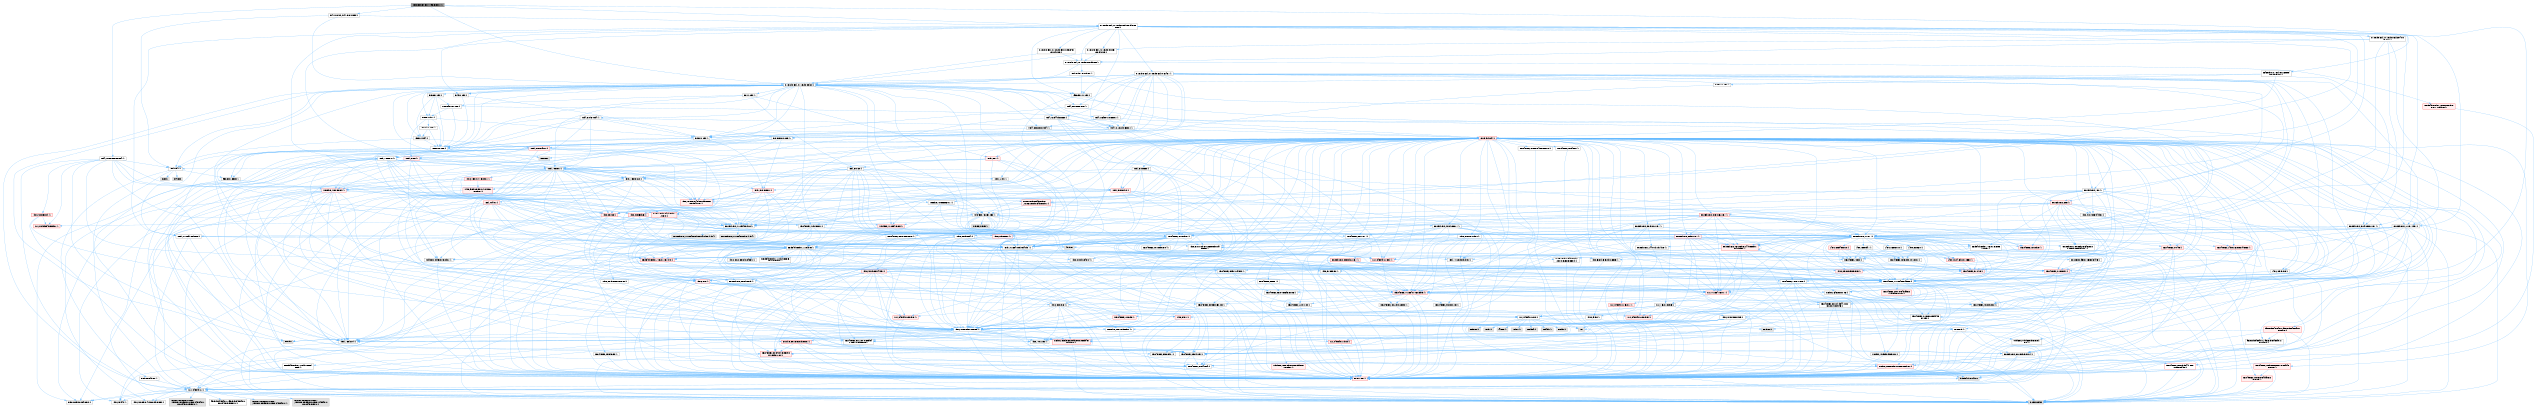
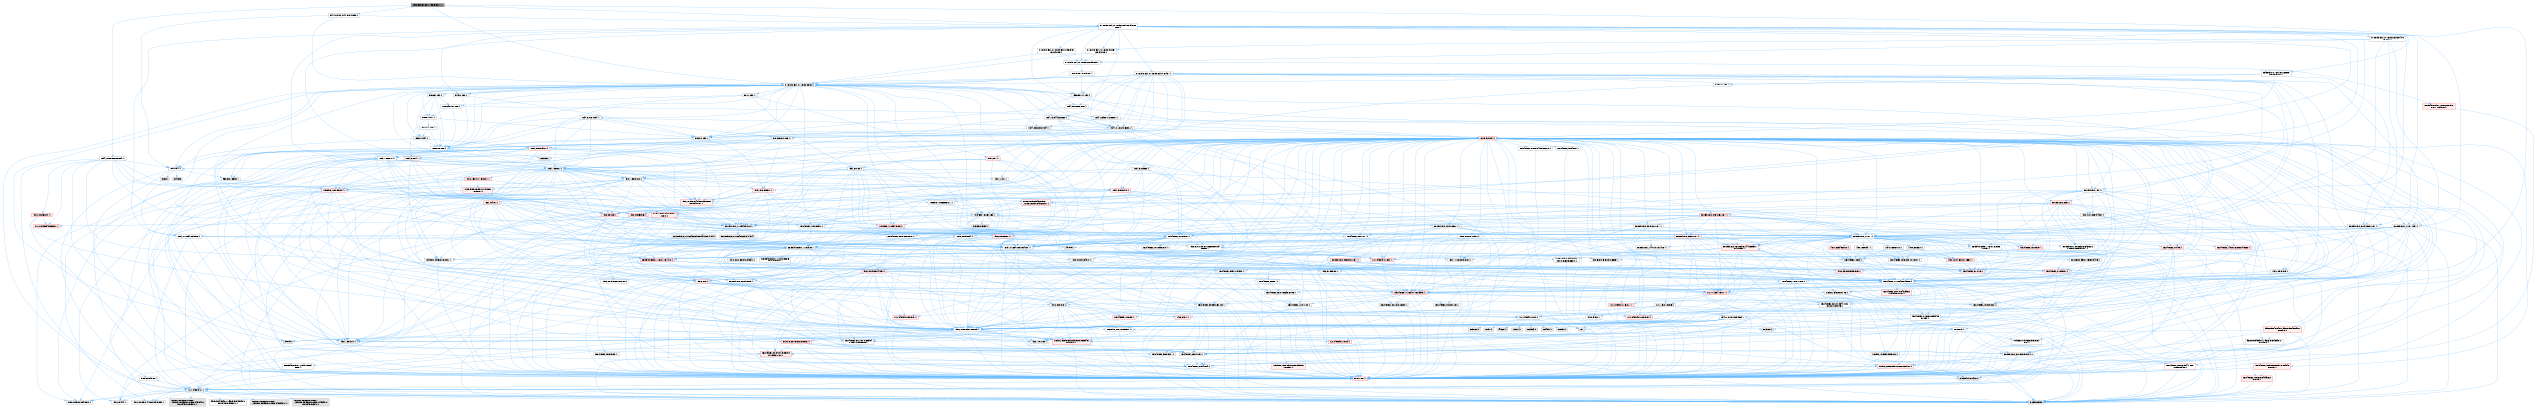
node "Misc/OutputDevice.h": label "Misc/OutputDevice.h" -> "Color/OutputDevice.h"
